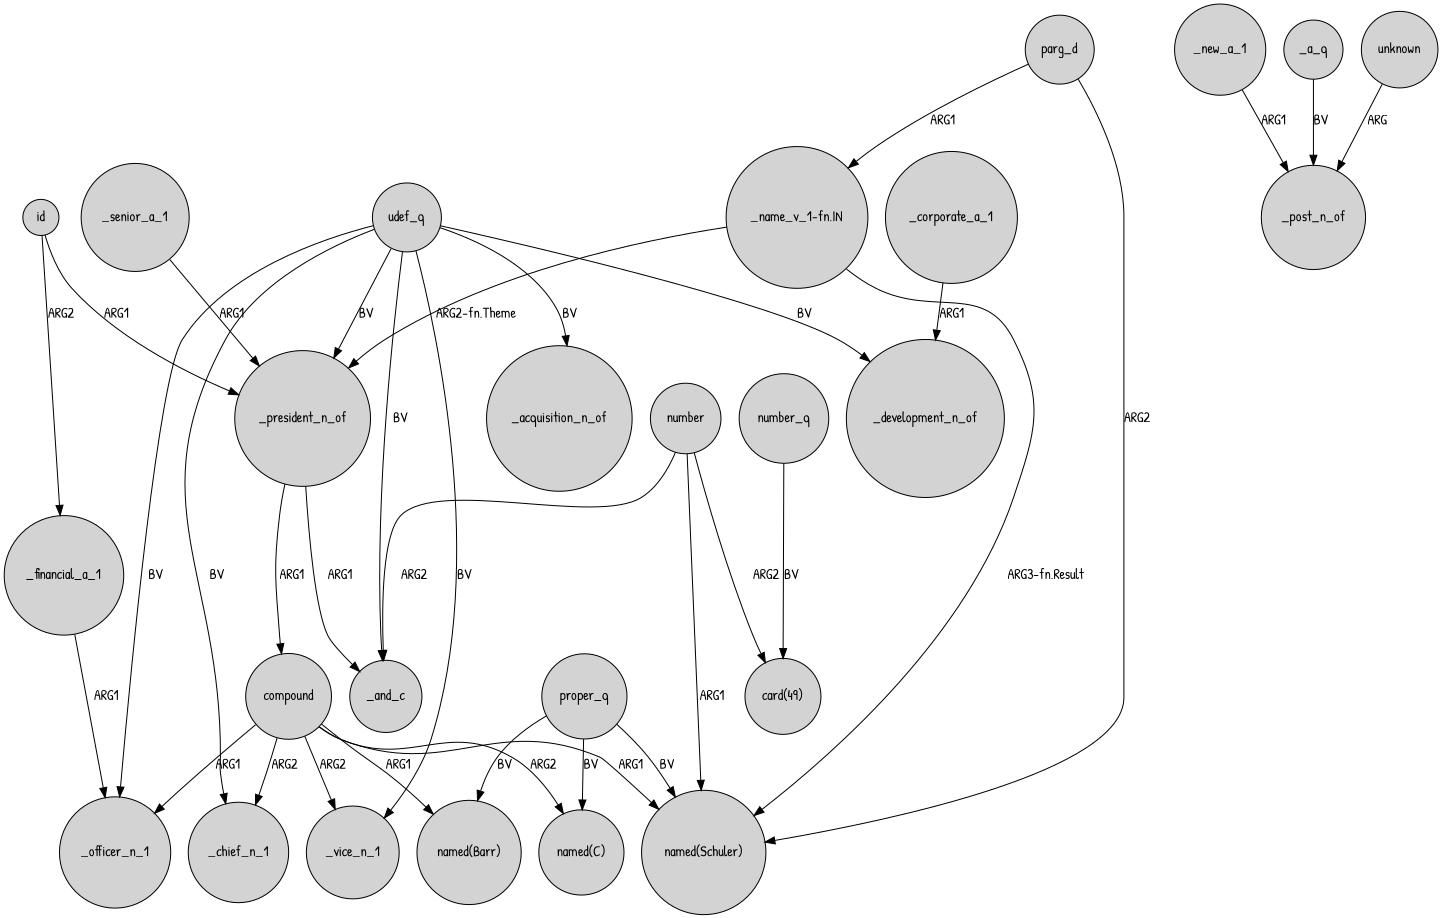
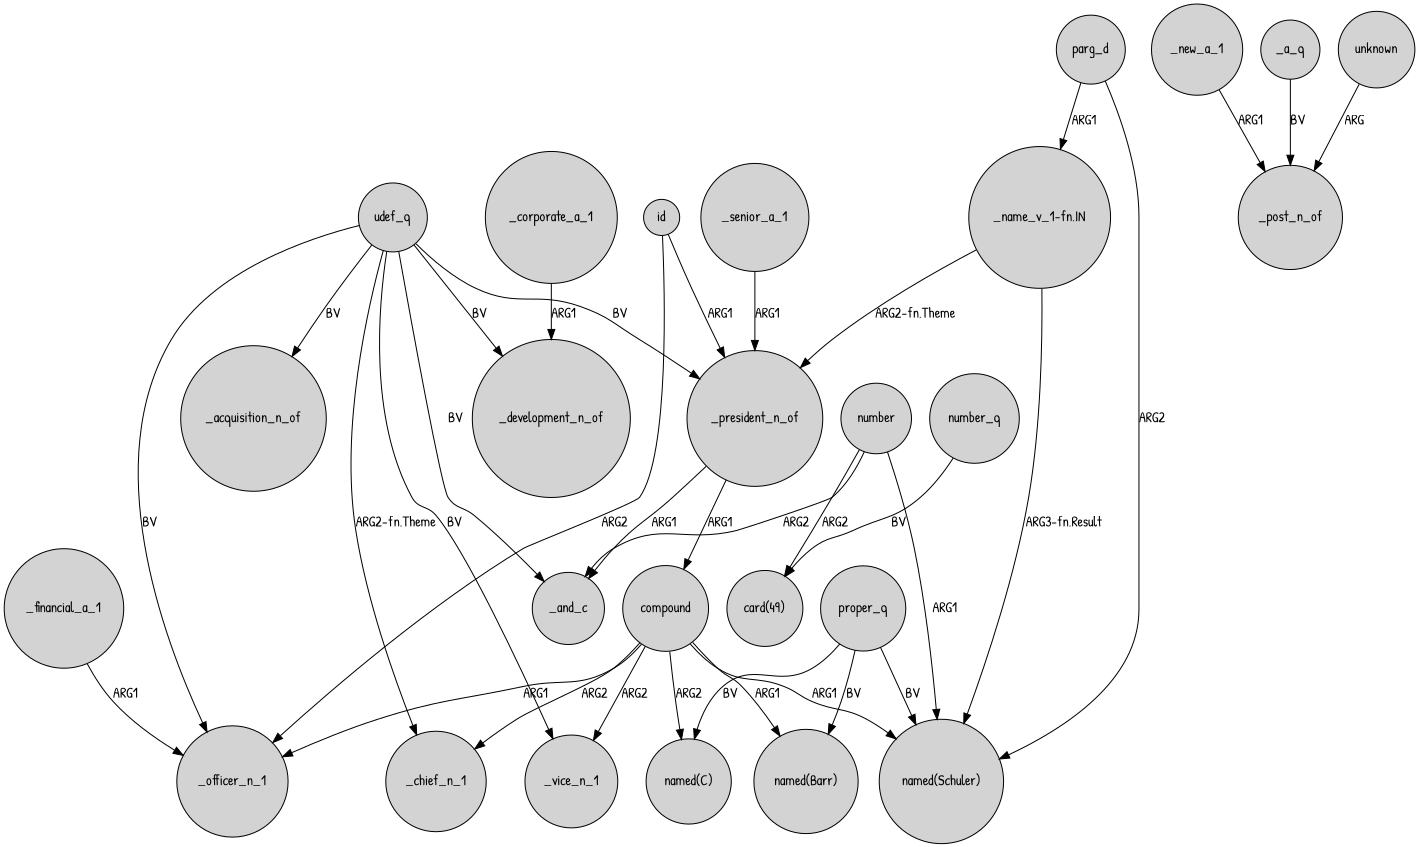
edge "id" -> "_financial_a_1": now "id" -> "_officer_n_1"
edge "udef_q" -> "_chief_n_1": label "BV" -> "ARG2-fn.Theme"
